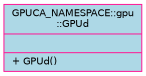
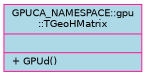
node "GPUCA_NAMESPACE::gpu": text "::GPUd" -> "::TGeoHMatrix"
